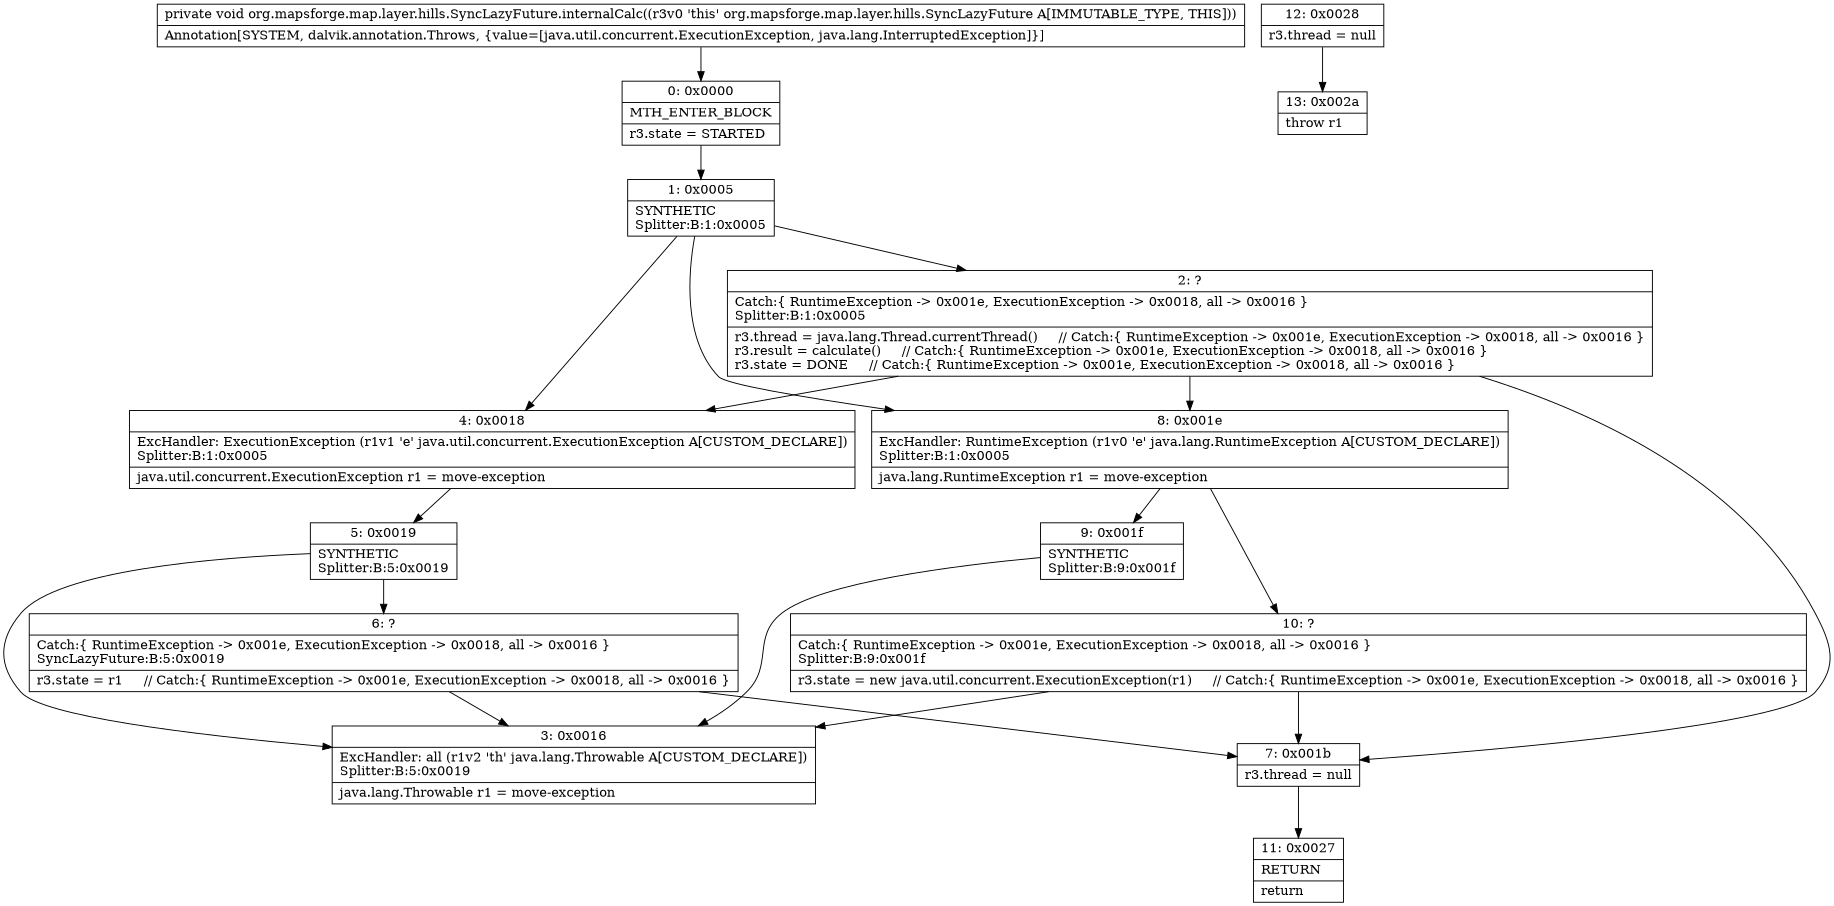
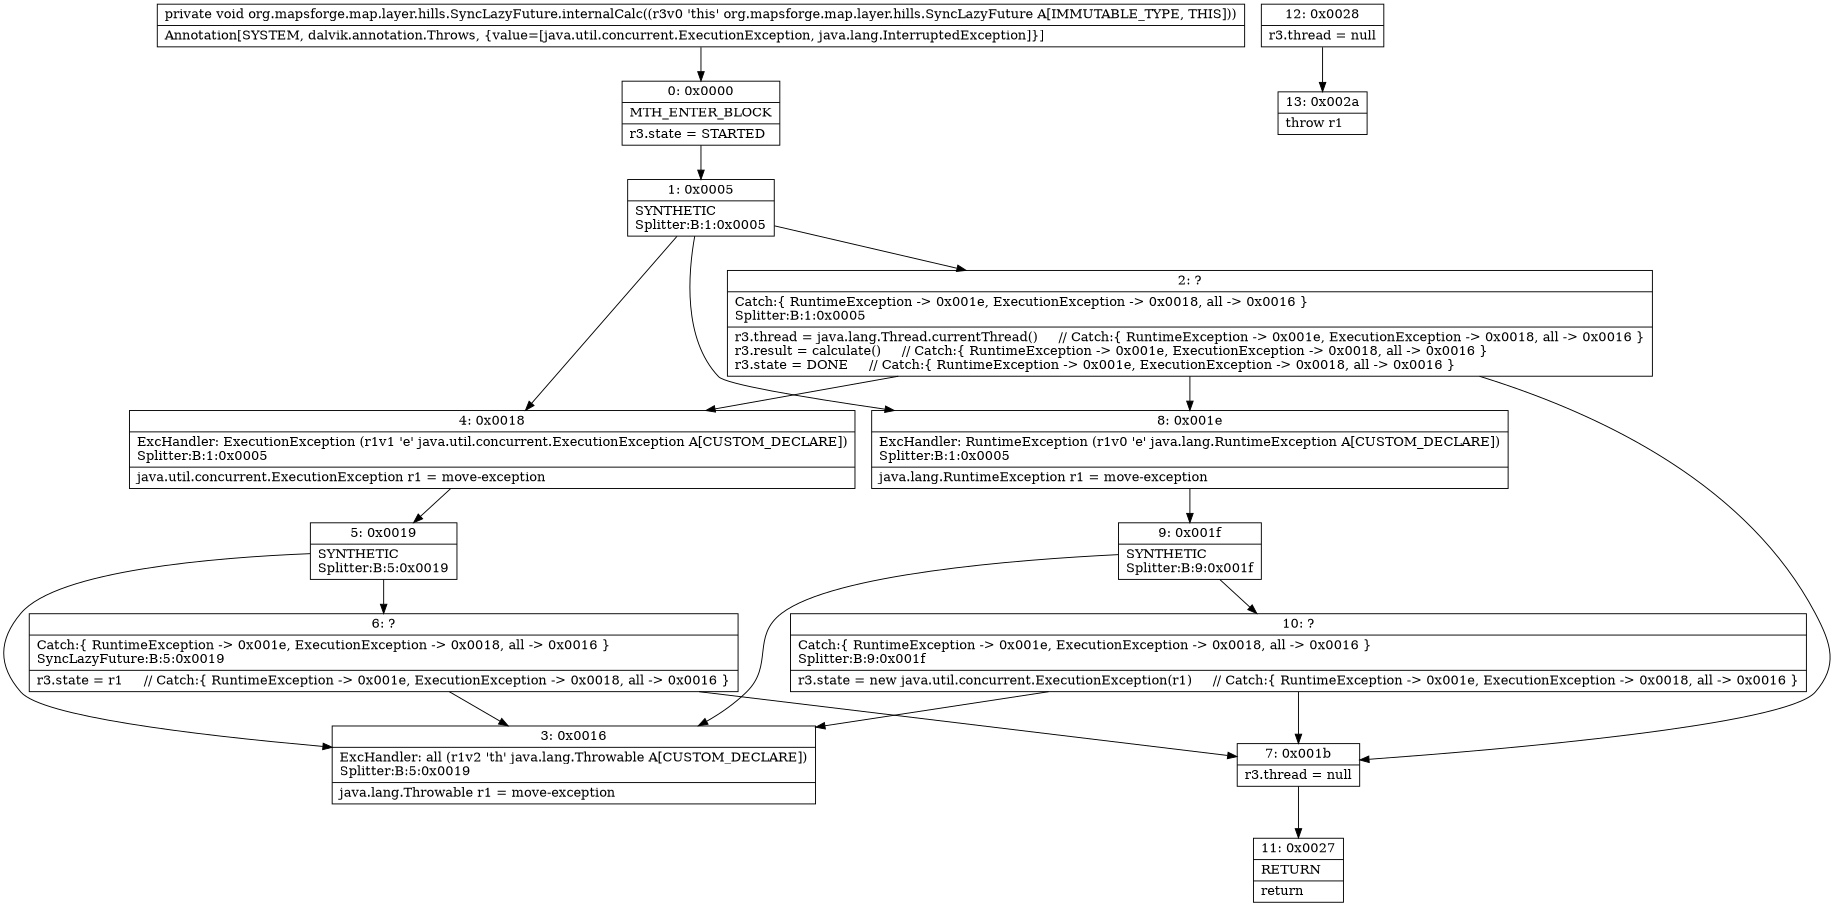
edge "8: 0x001e" -> "10: ?": now "9: 0x001f" -> "10: ?"
